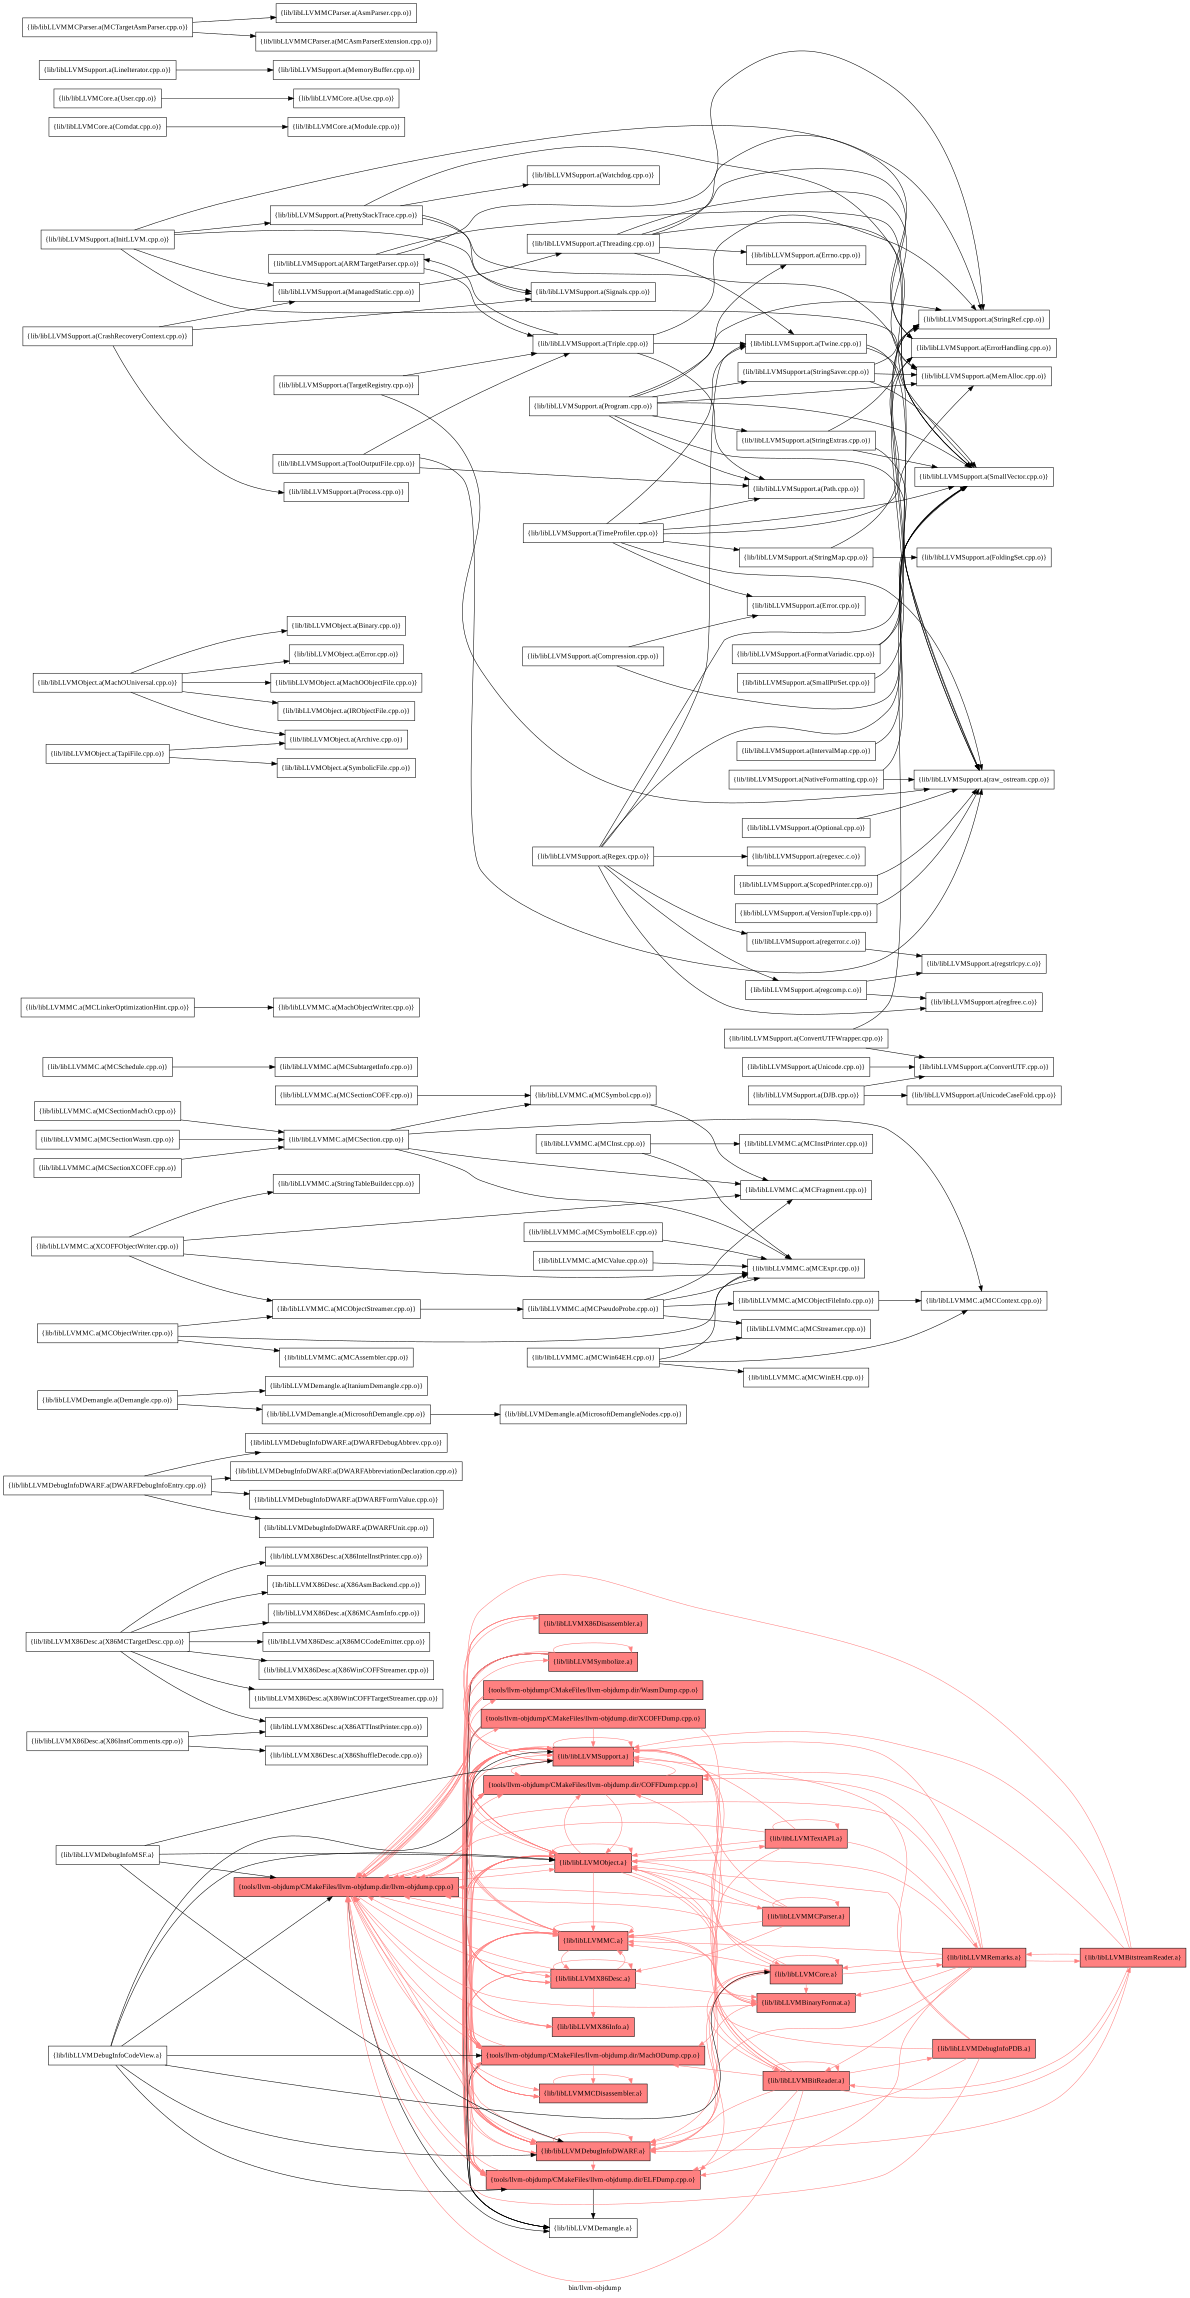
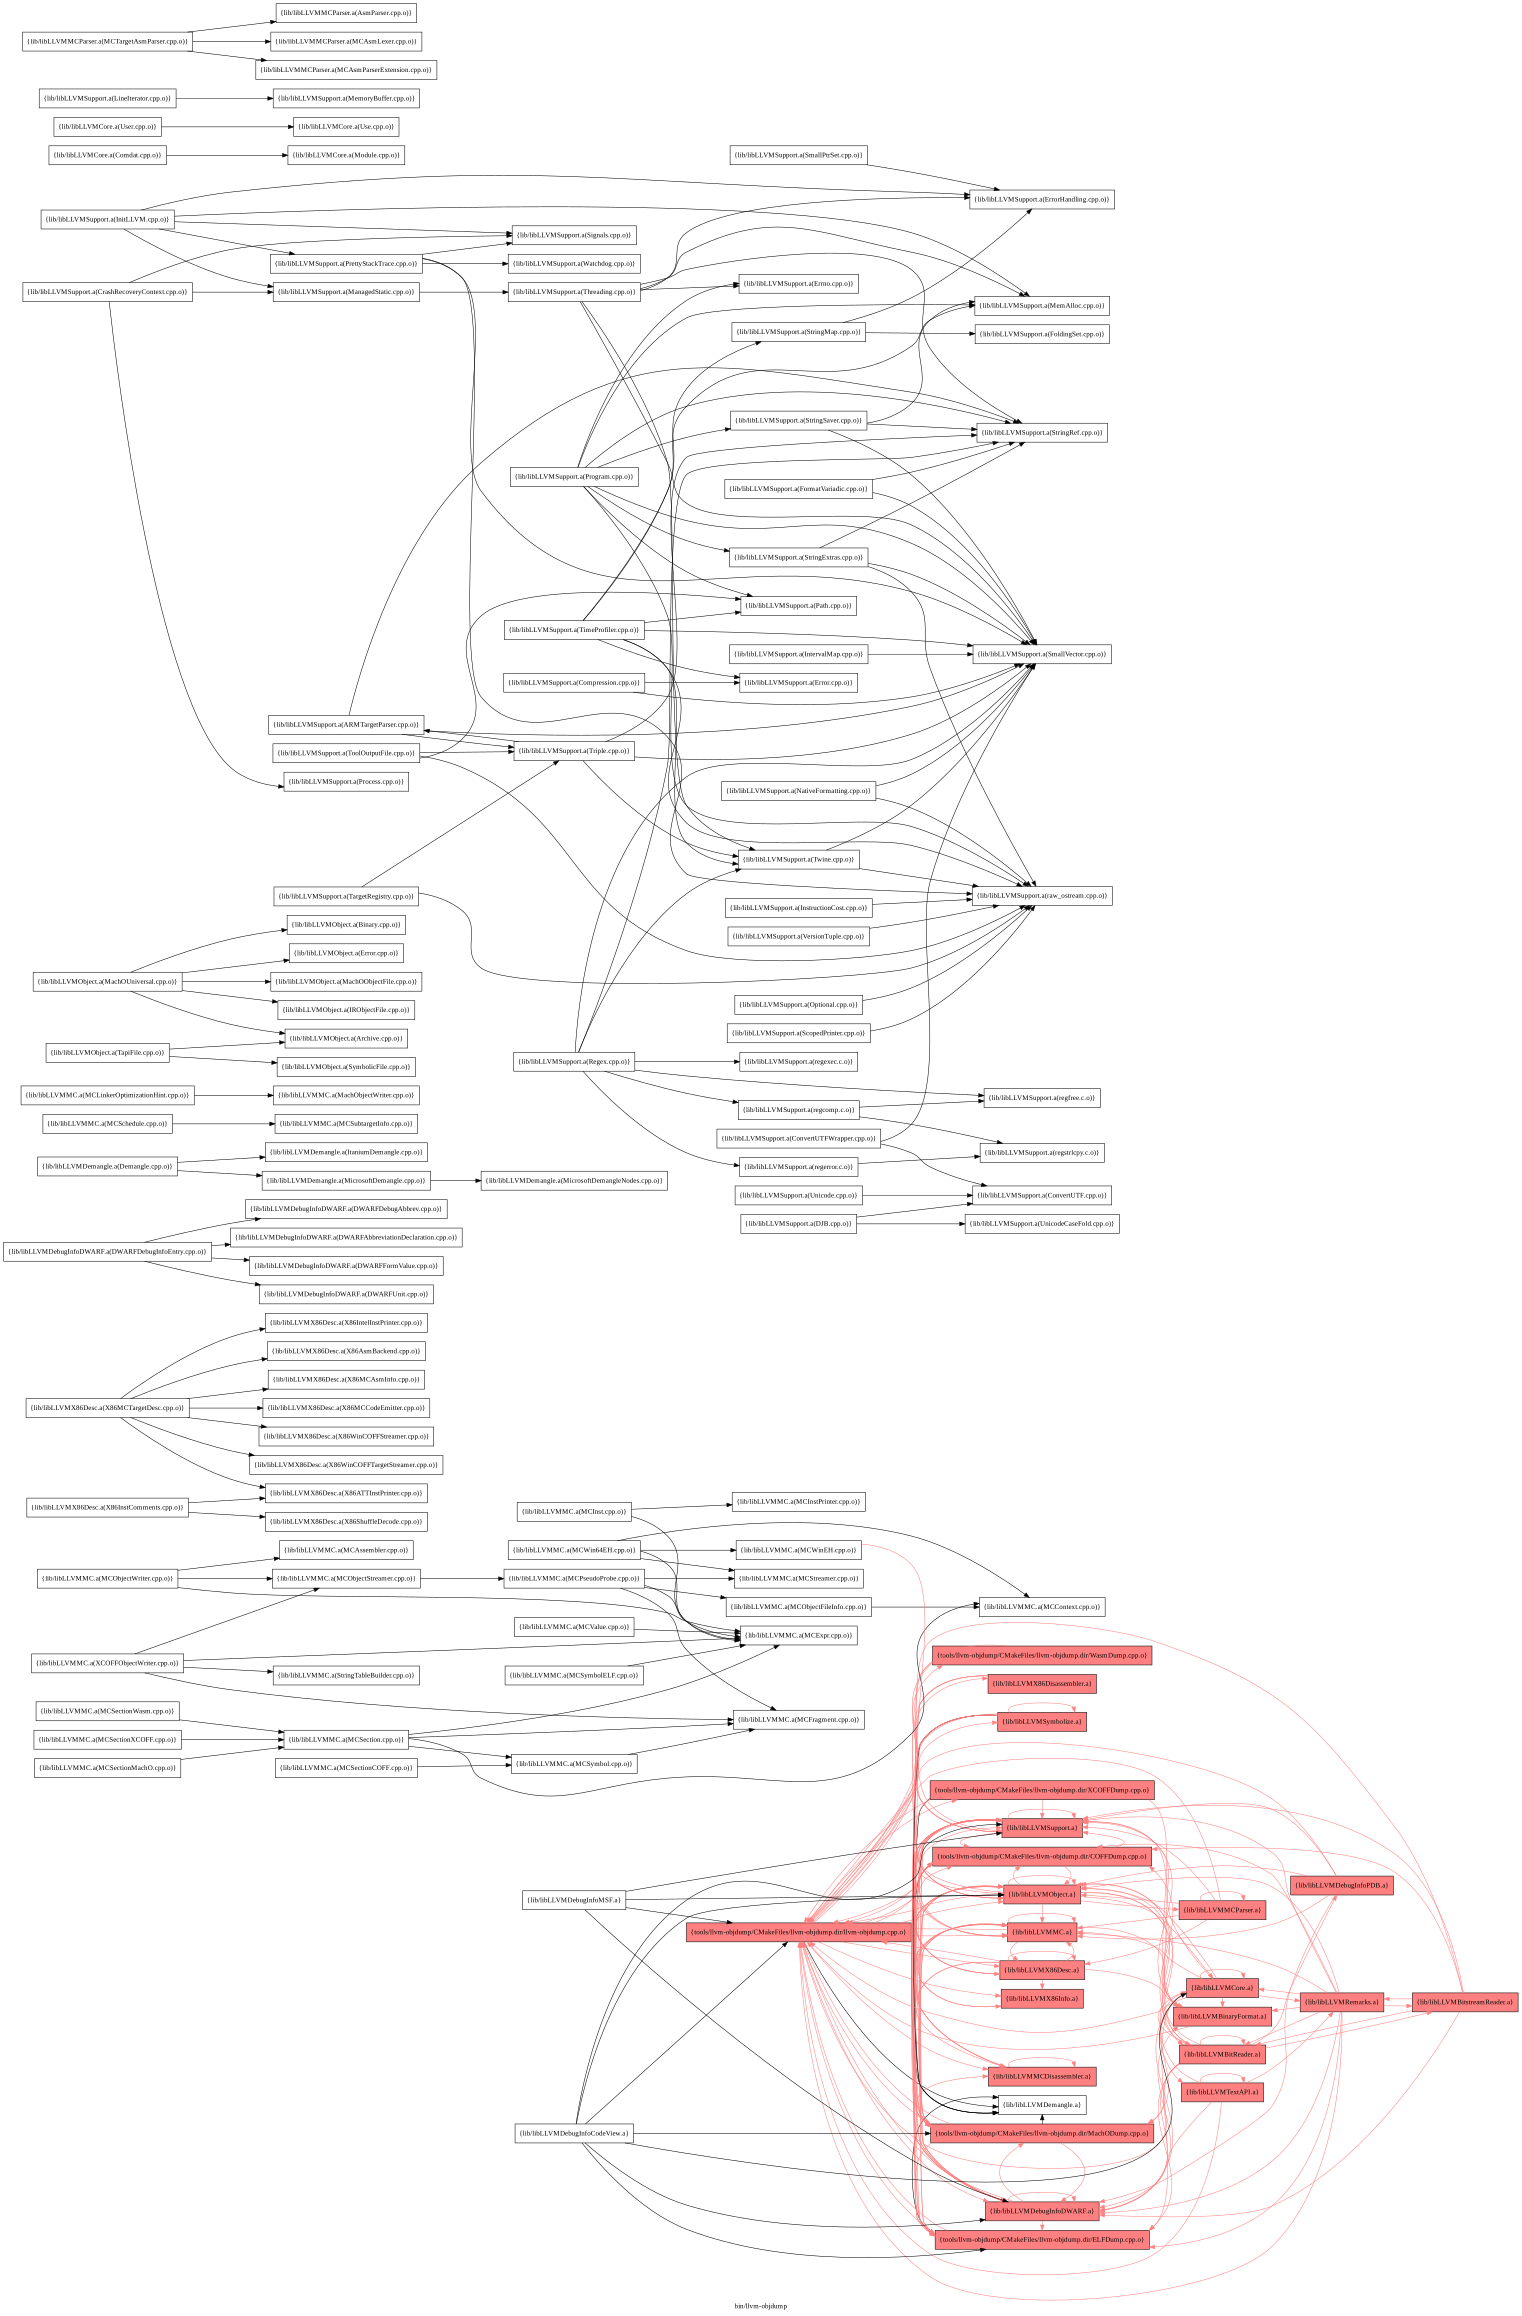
node "{lib/libLLVMMCParser.a(MCAsmLexer.cpp.o)}": added
edge "{lib/libLLVMSupport.a(Triple.cpp.o)}" -> "{lib/libLLVMSupport.a(Path.cpp.o)}": now "{lib/libLLVMSupport.a(Triple.cpp.o)}" -> "{lib/libLLVMSupport.a(SmallVector.cpp.o)}"
node "{lib/libLLVMSupport.a(InstructionCost.cpp.o)}": added
edge "{lib/libLLVMTextAPI.a}" -> "{lib/libLLVMSupport.a}": now "{lib/libLLVMMC.a(MCWinEH.cpp.o)}" -> "{lib/libLLVMSupport.a}"
edge "{lib/libLLVMCore.a}" -> "{lib/libLLVMObject.a}": added
